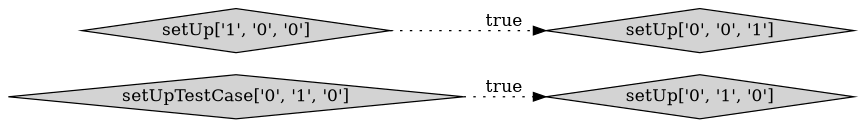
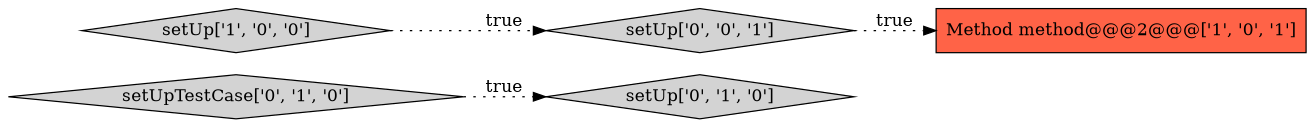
node "Method method@@@2@@@['1', '0', '1']": added
